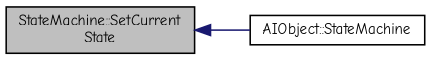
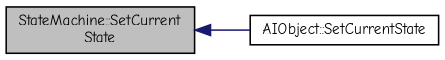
node "AIObject::StateMachine": label "AIObject::StateMachine" -> "AIObject::SetCurrentState"
